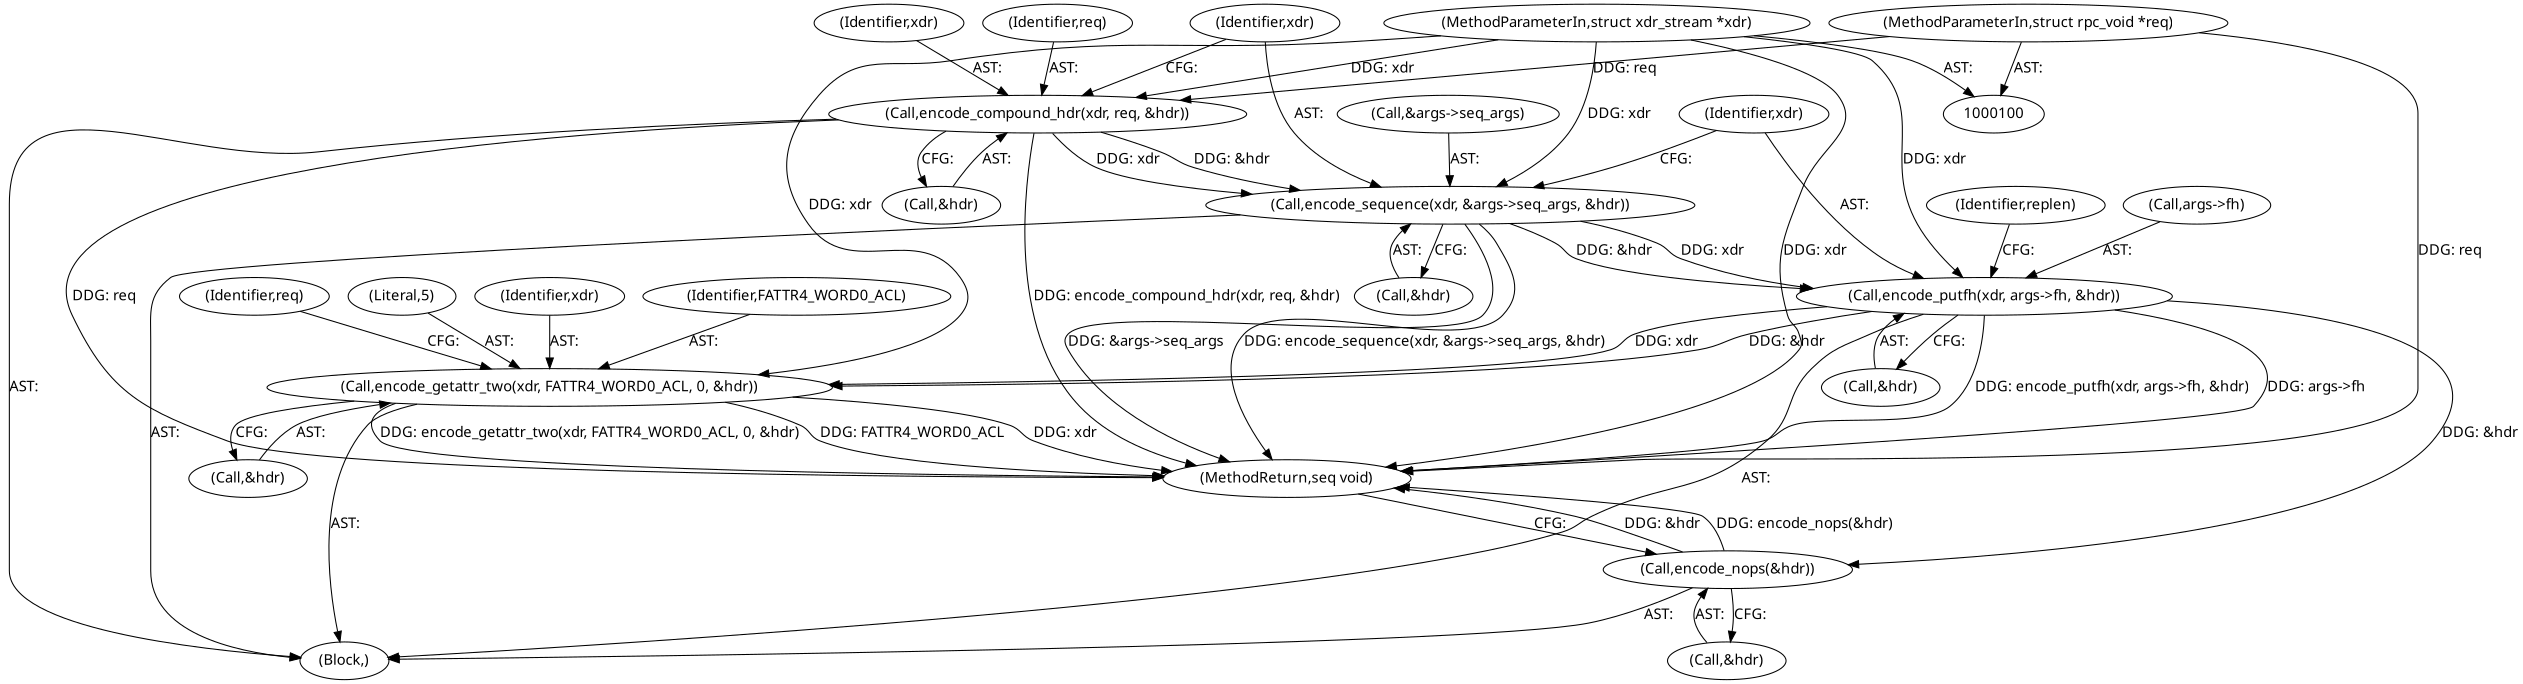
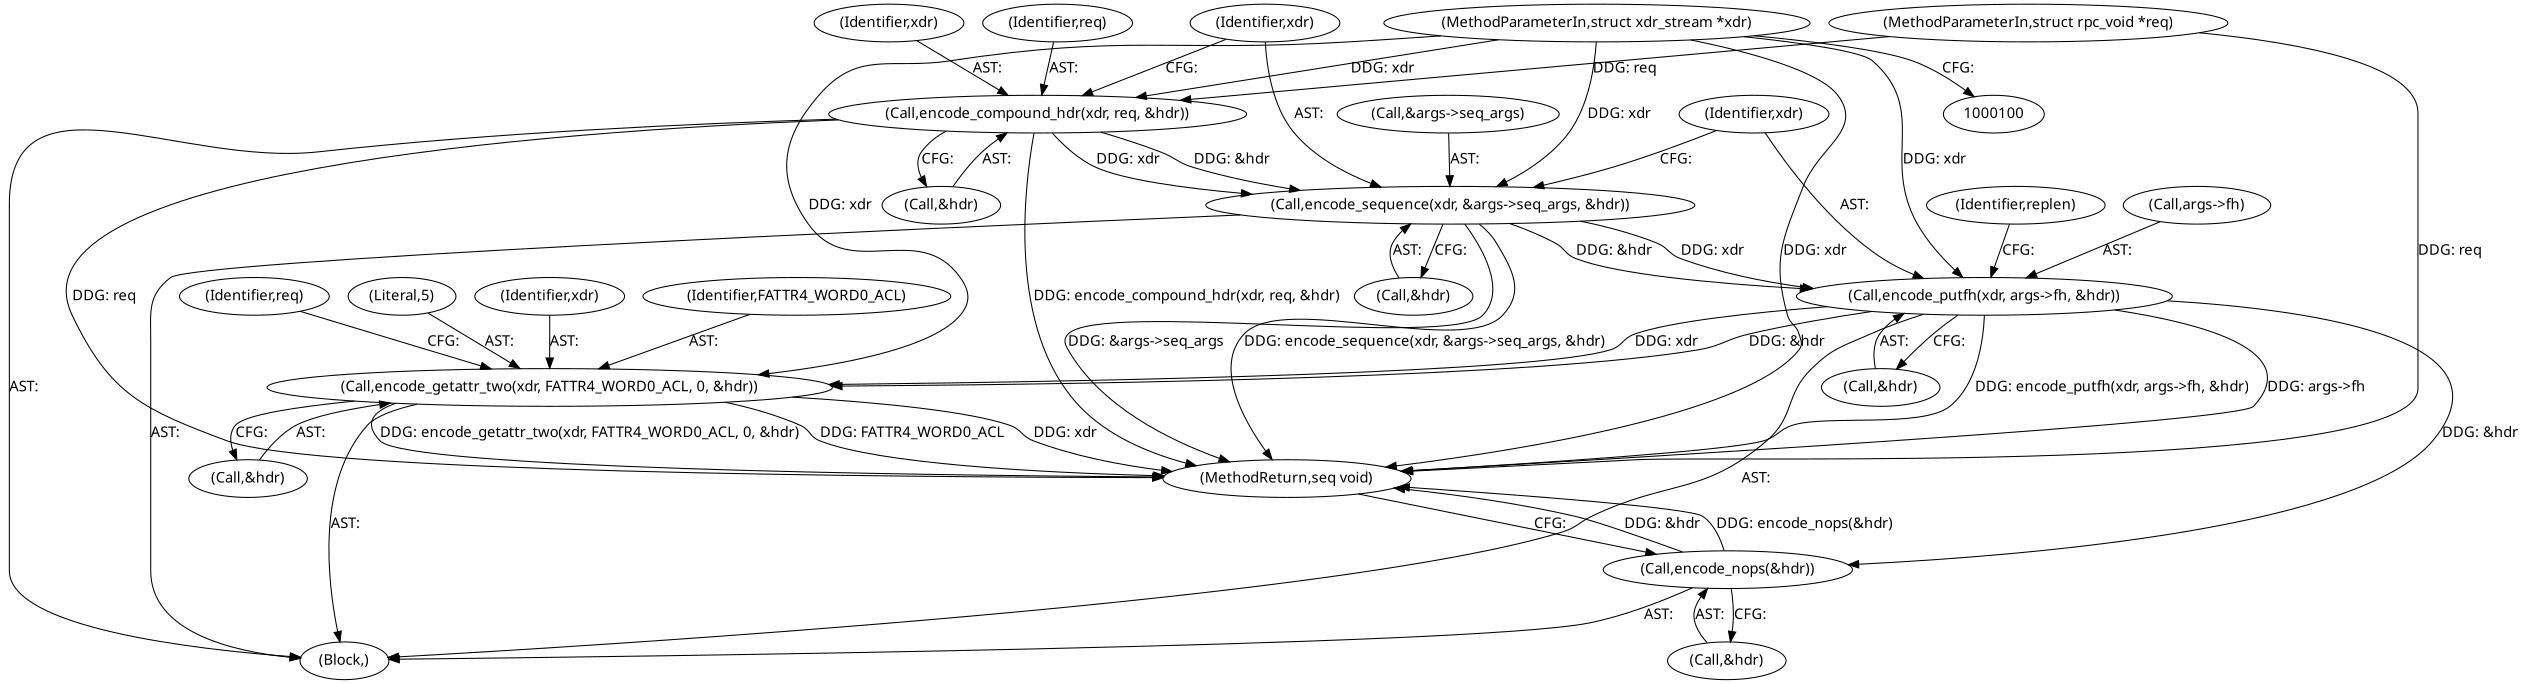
edge "(MethodParameterIn,struct rpc_void *req)" -> "1000100": removed, label "AST:"
edge "(MethodParameterIn,struct xdr_stream *xdr)" -> "1000100": label "AST: " -> "CFG: "
